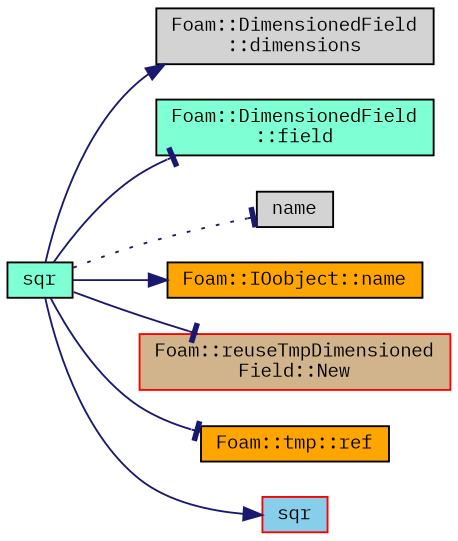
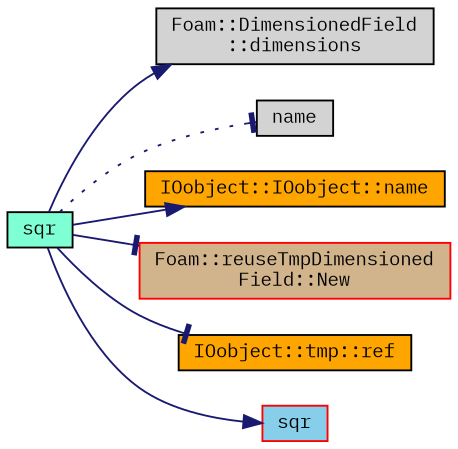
node "Foam::DimensionedField ::field": removed
node "Foam::IOobject::name": label "Foam::IOobject::name" -> "IOobject::IOobject::name"
node "Foam::tmp::ref": label "Foam::tmp::ref" -> "IOobject::tmp::ref"
